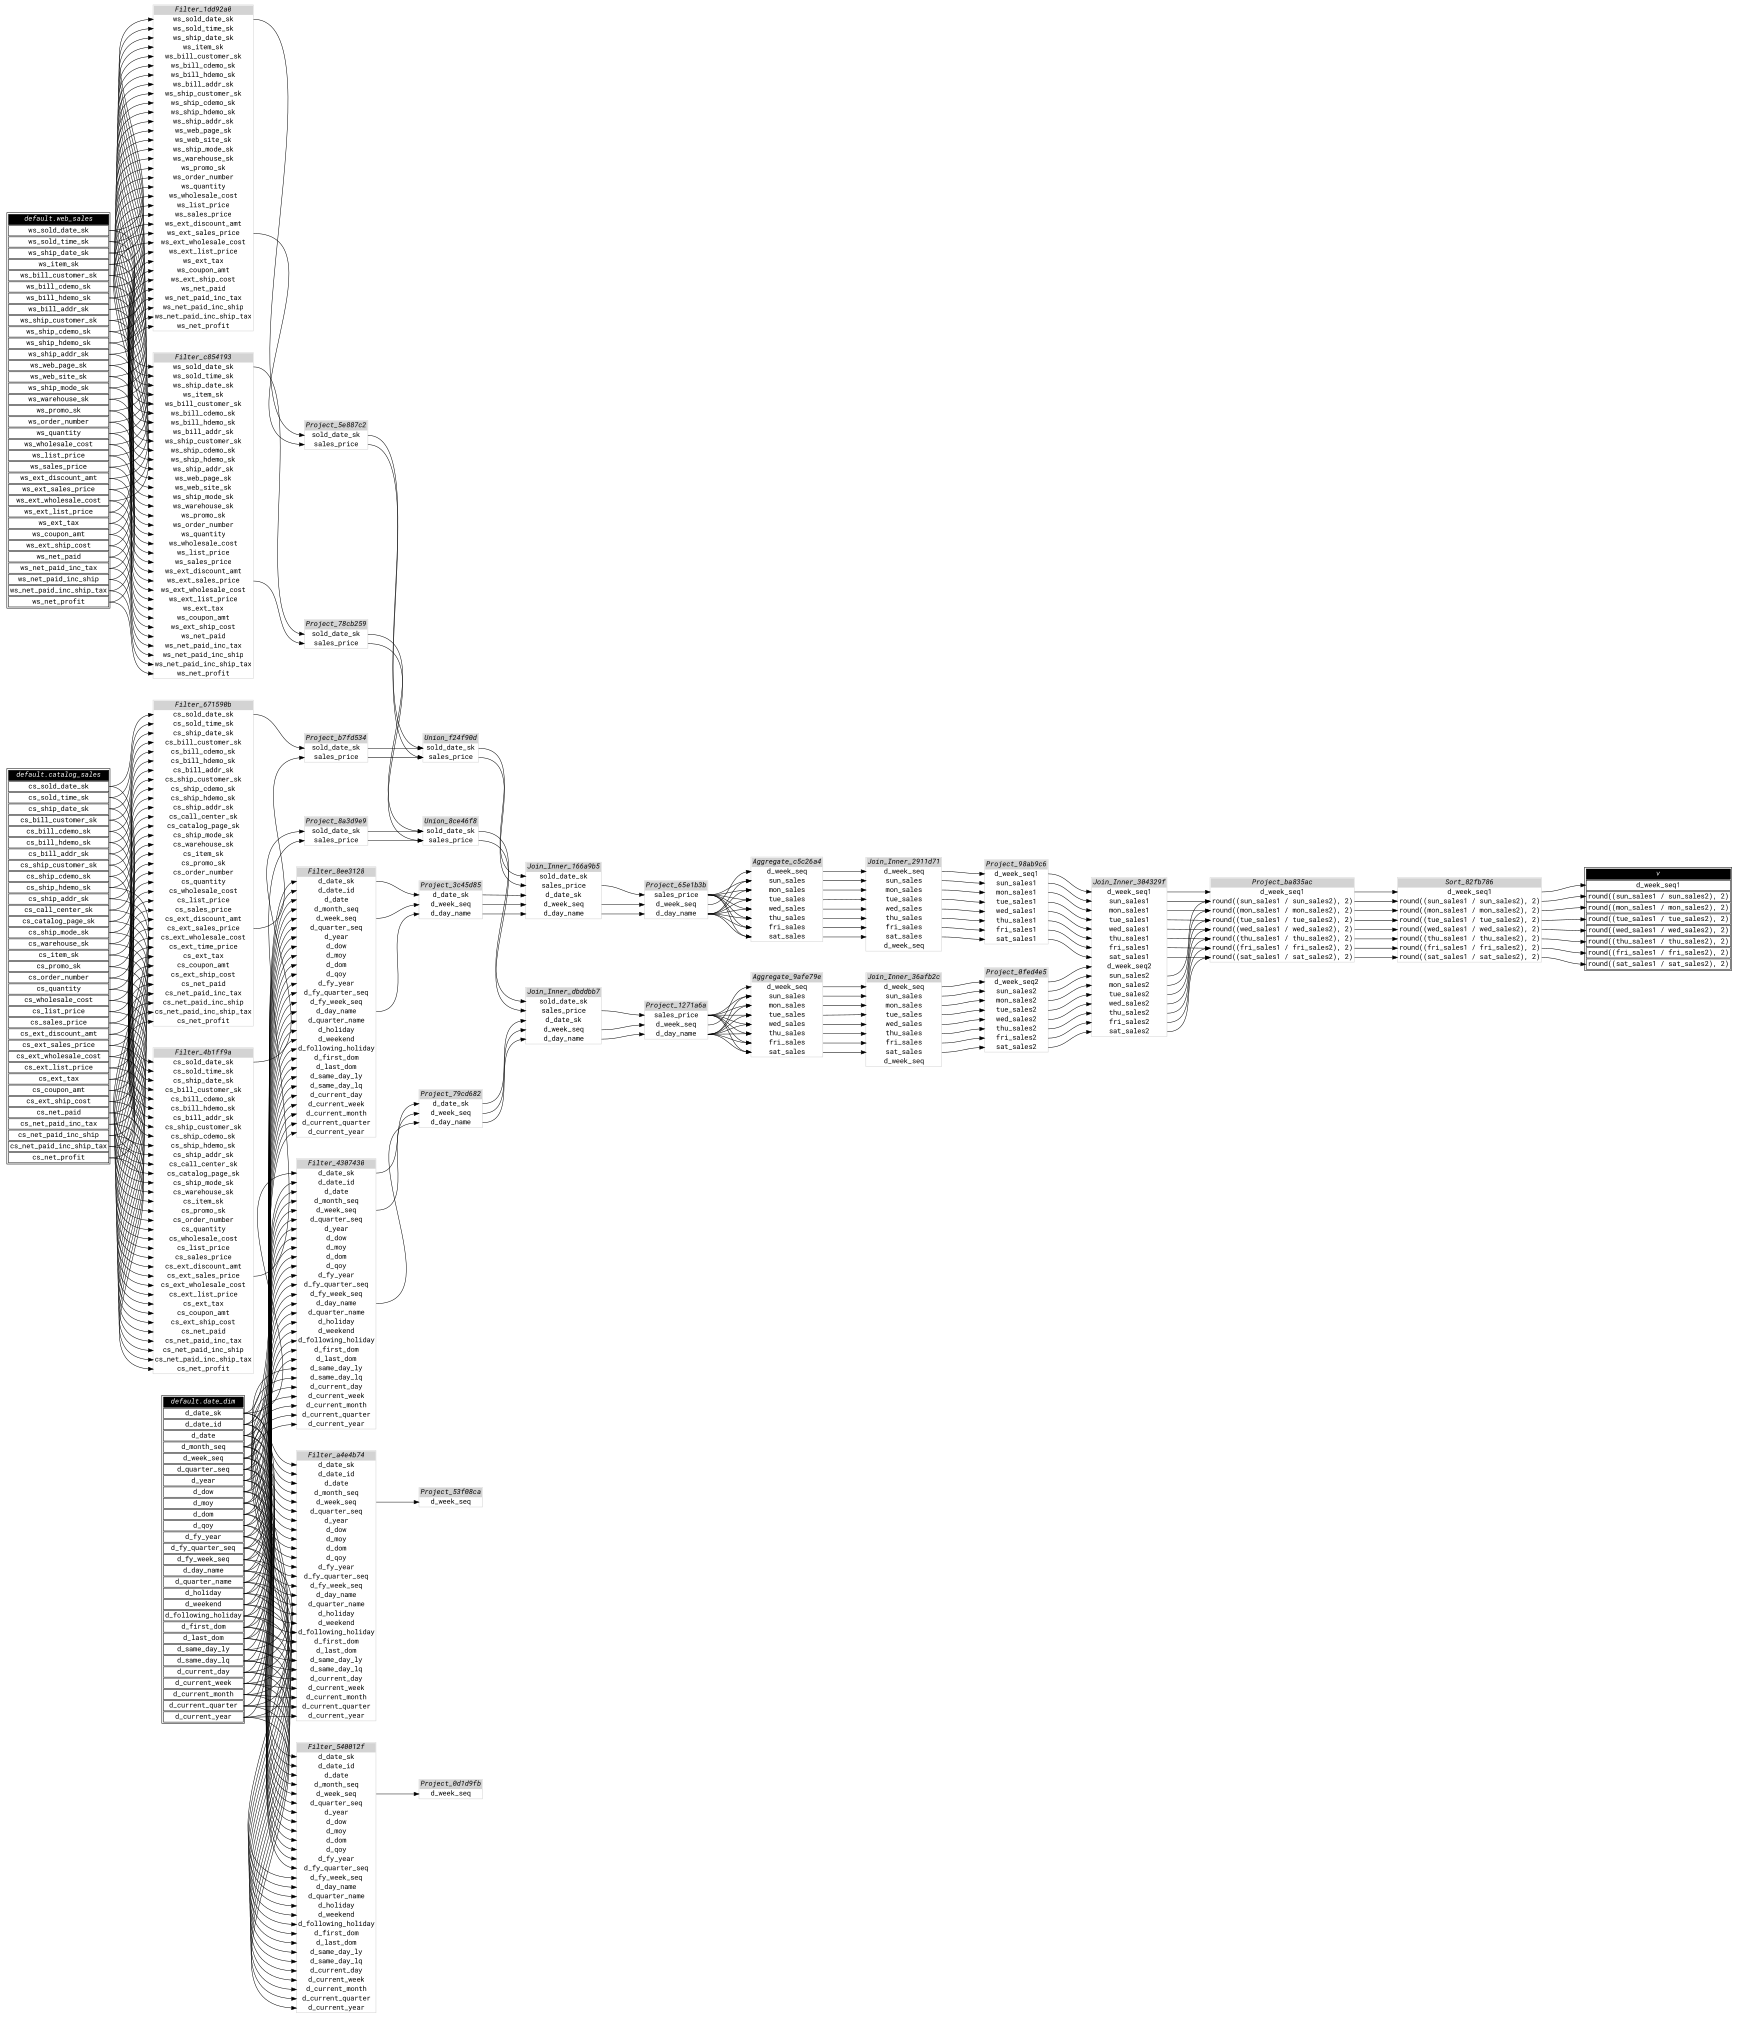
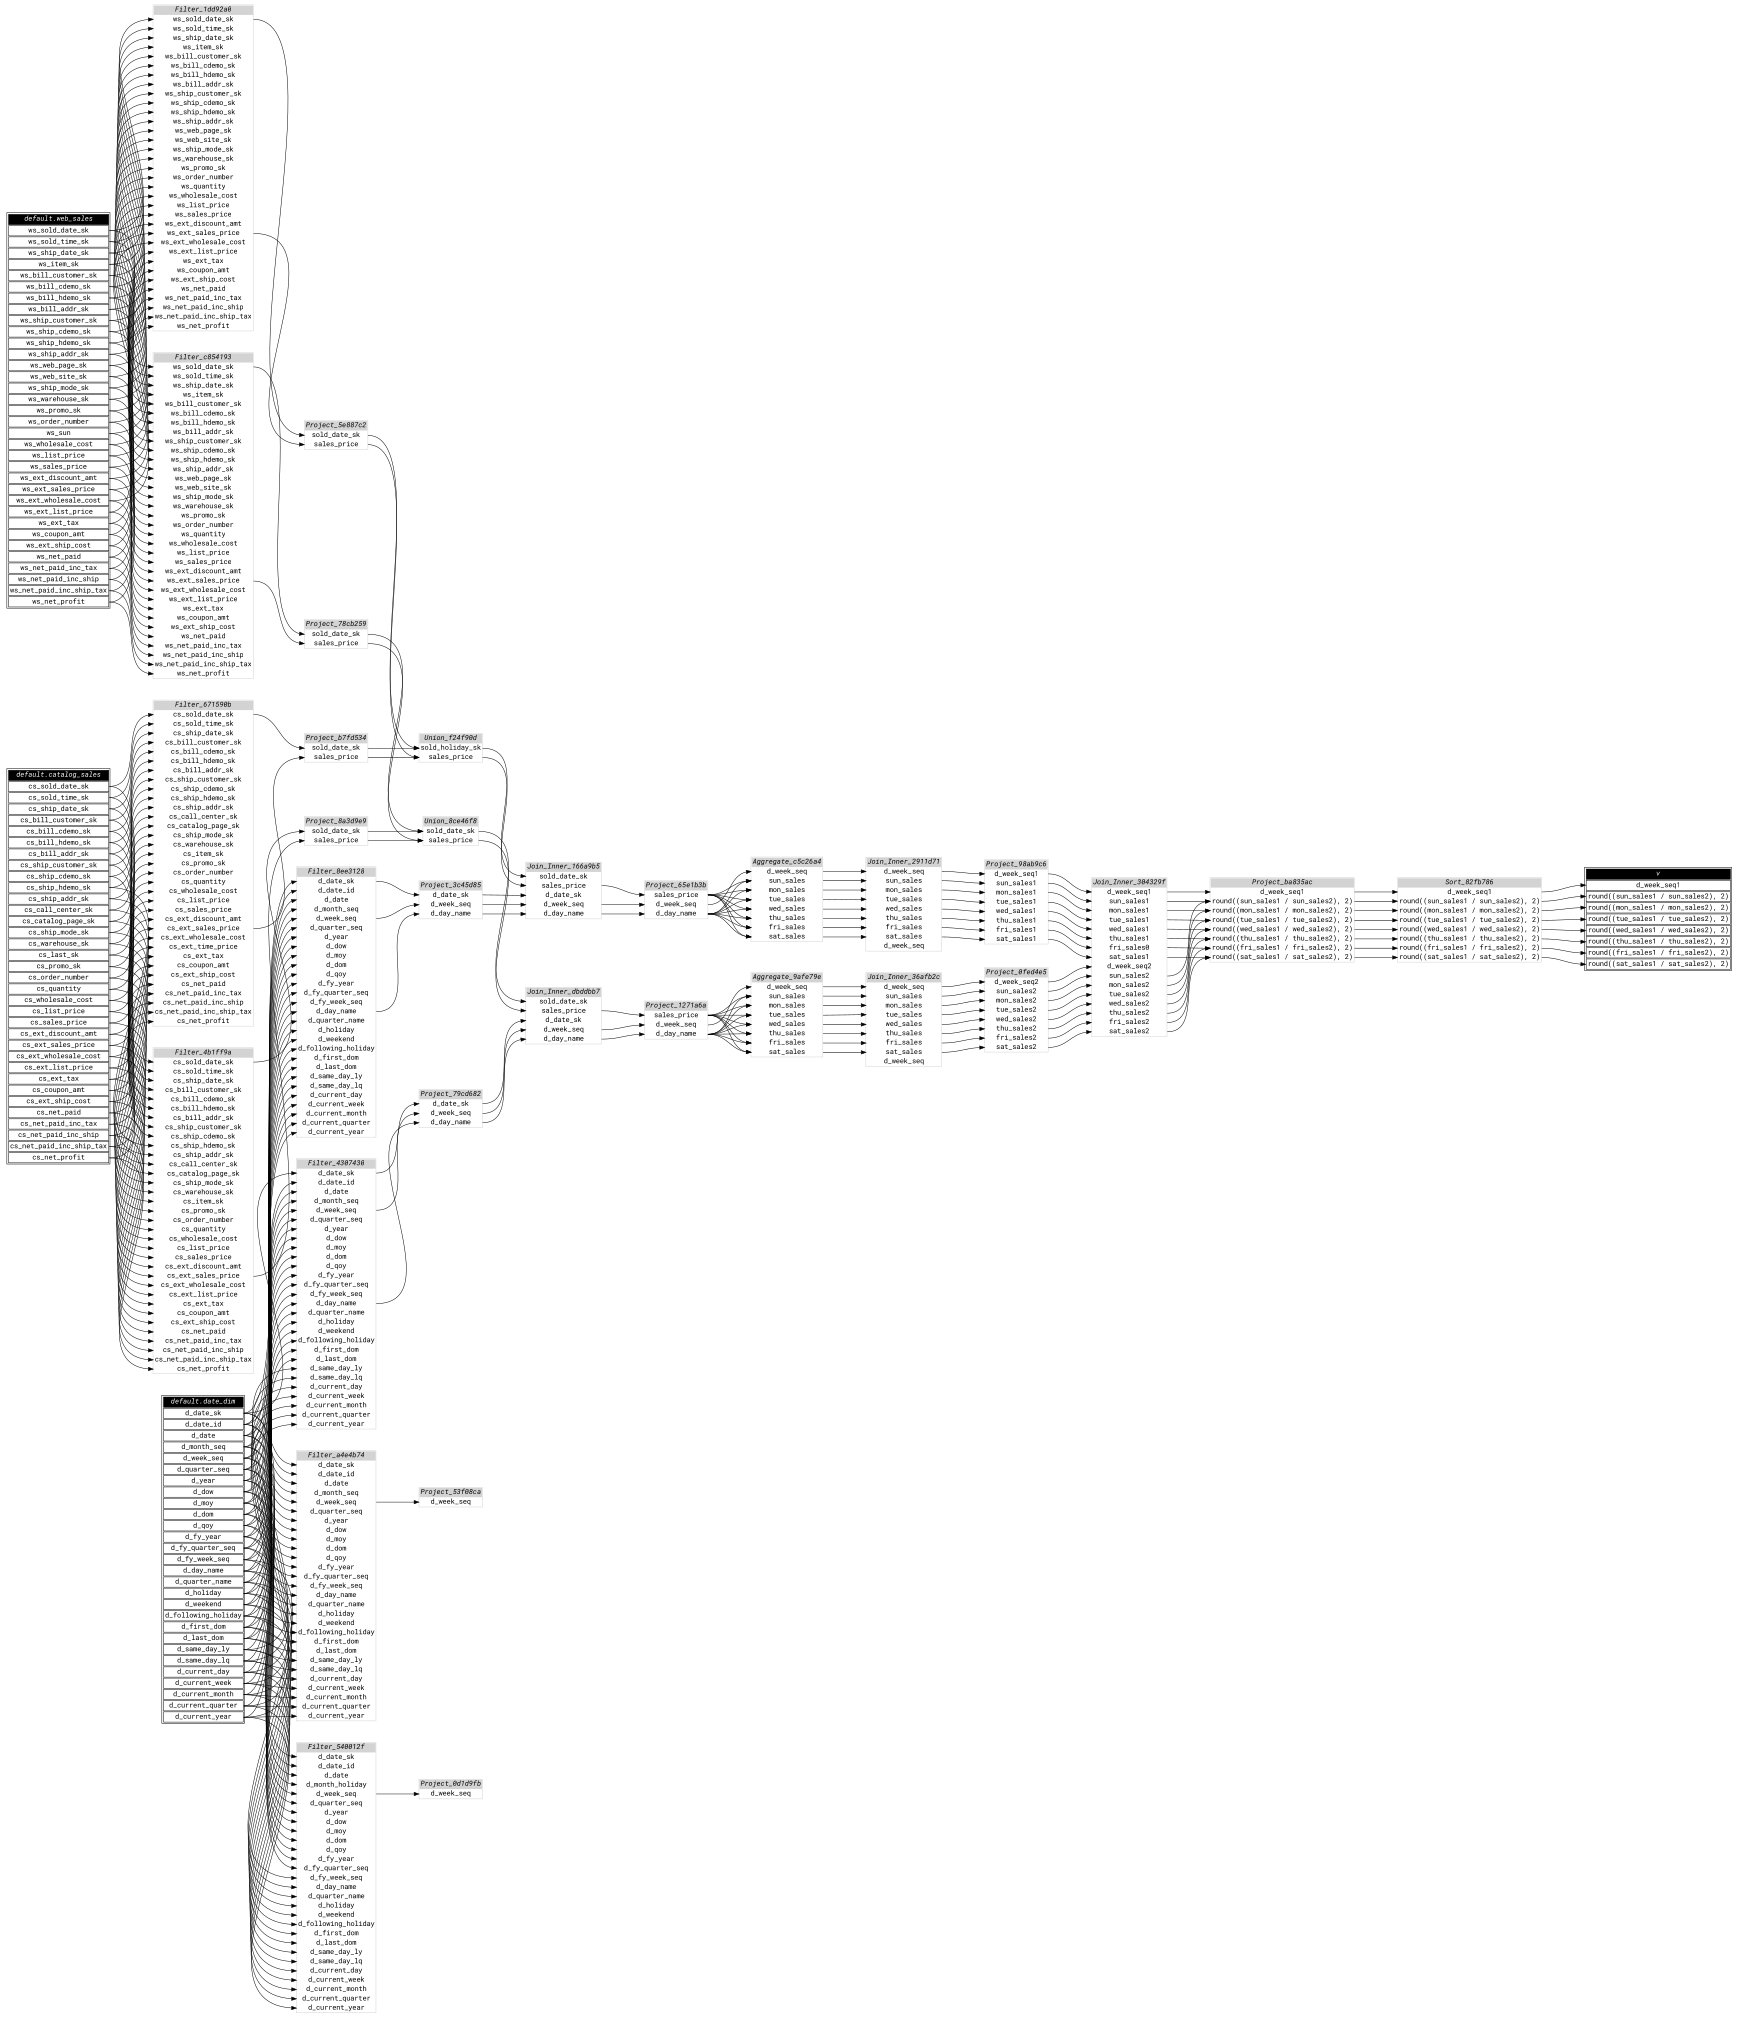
node "default.web_sales": text "ws_quantity" -> "ws_sun"
node "Union_f24f90d": text "sold_date_sk" -> "sold_holiday_sk"
node "Join_Inner_304329f": text "fri_sales1" -> "fri_sales0"
node "default.catalog_sales": text "cs_item_sk" -> "cs_last_sk"
node "Filter_540012f": text "d_month_seq" -> "d_month_holiday"
